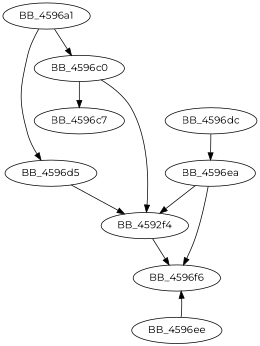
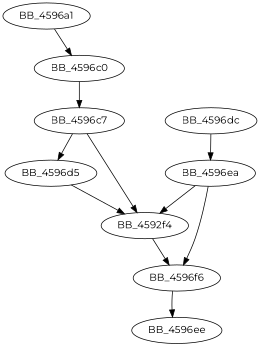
edge "BB_4596a1" -> "BB_4596d5": now "BB_4596c7" -> "BB_4596d5"
edge "BB_4596c0" -> "BB_4592f4": now "BB_4596c7" -> "BB_4592f4"
edge "BB_4596ee" -> "BB_4596f6": reversed
